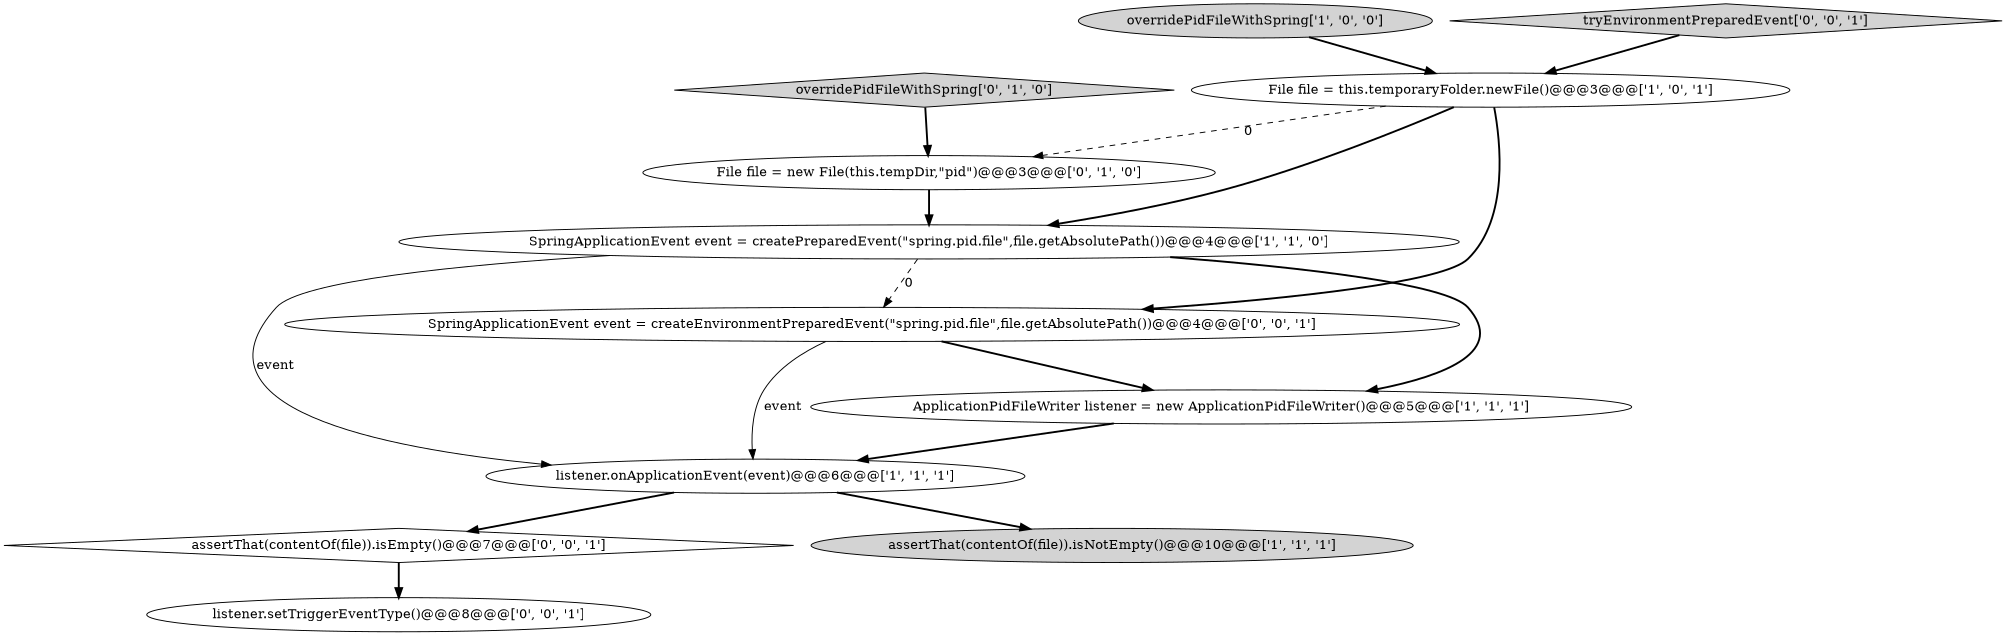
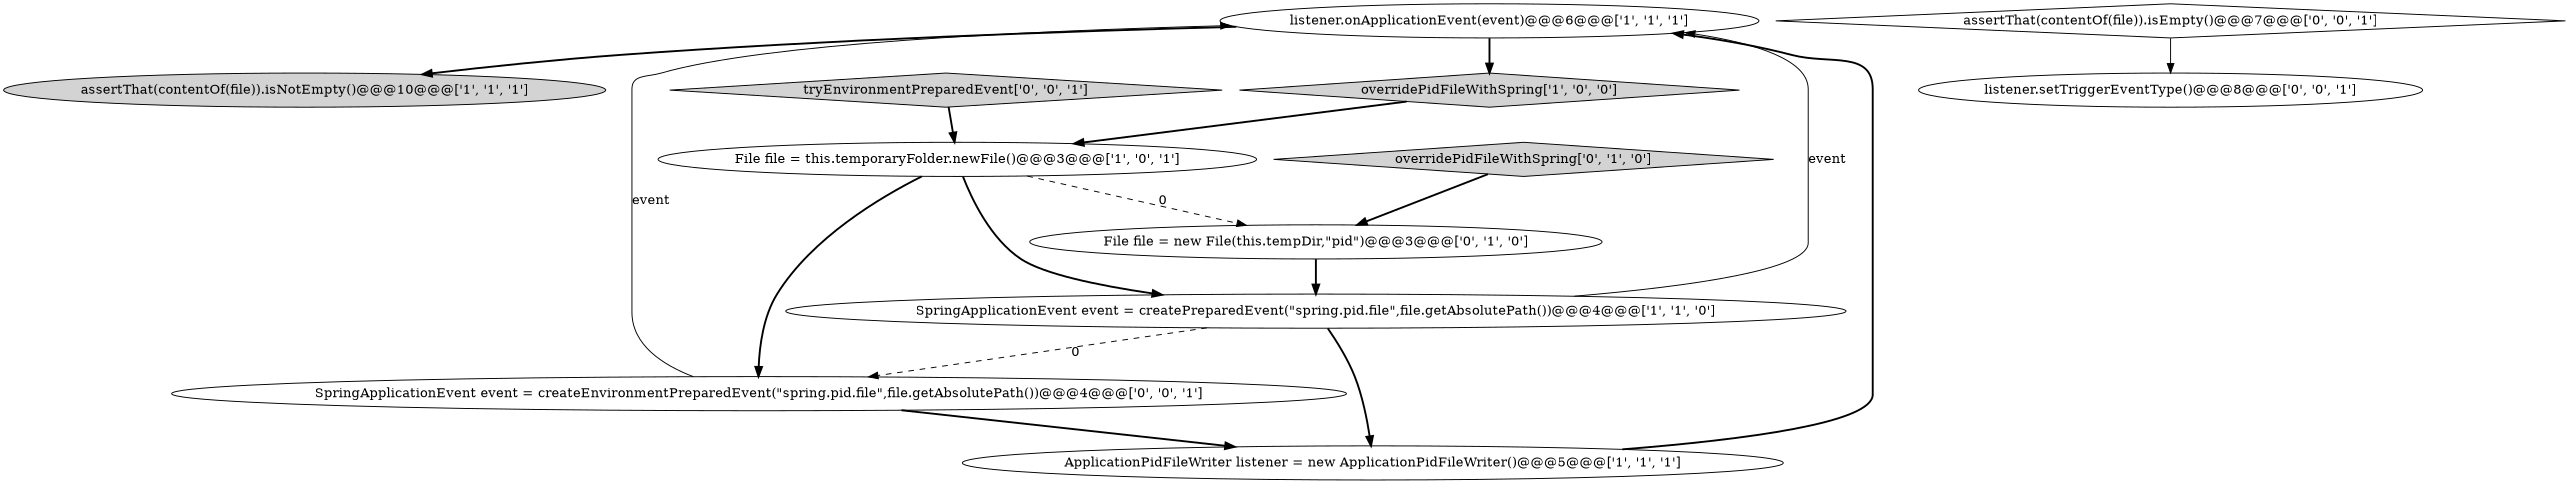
node "overridePidFileWithSpring['1', '0', '0']": shape ellipse -> diamond
edge "listener.onApplicationEvent(event)@@@6@@@['1', '1', '1']" -> "assertThat(contentOf(file)).isEmpty()@@@7@@@['0', '0', '1']": now "listener.onApplicationEvent(event)@@@6@@@['1', '1', '1']" -> "overridePidFileWithSpring['1', '0', '0']"
edge "assertThat(contentOf(file)).isEmpty()@@@7@@@['0', '0', '1']" -> "listener.setTriggerEventType()@@@8@@@['0', '0', '1']": style bold -> solid
